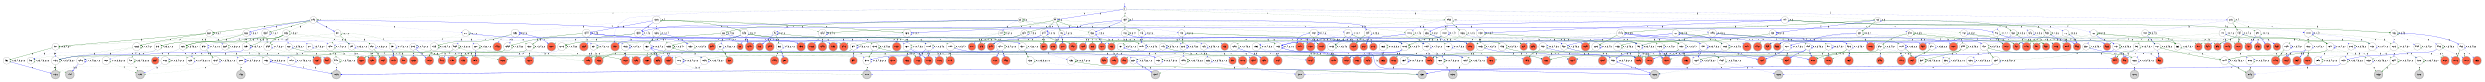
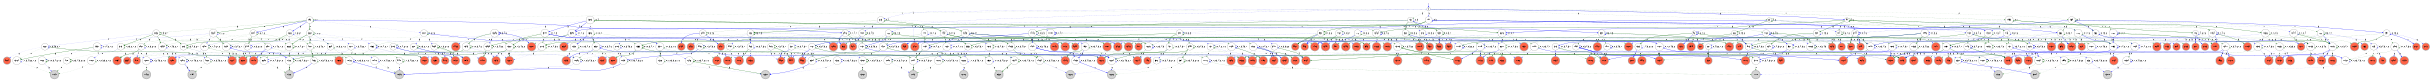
edge "18567" -> "18626": now "18567" -> "18624"
